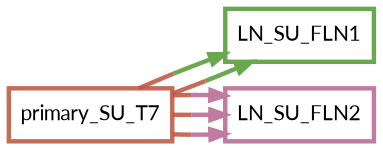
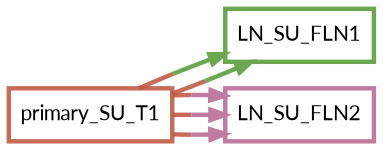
node "primary_SU_T7": label "primary_SU_T7" -> "primary_SU_T1"
